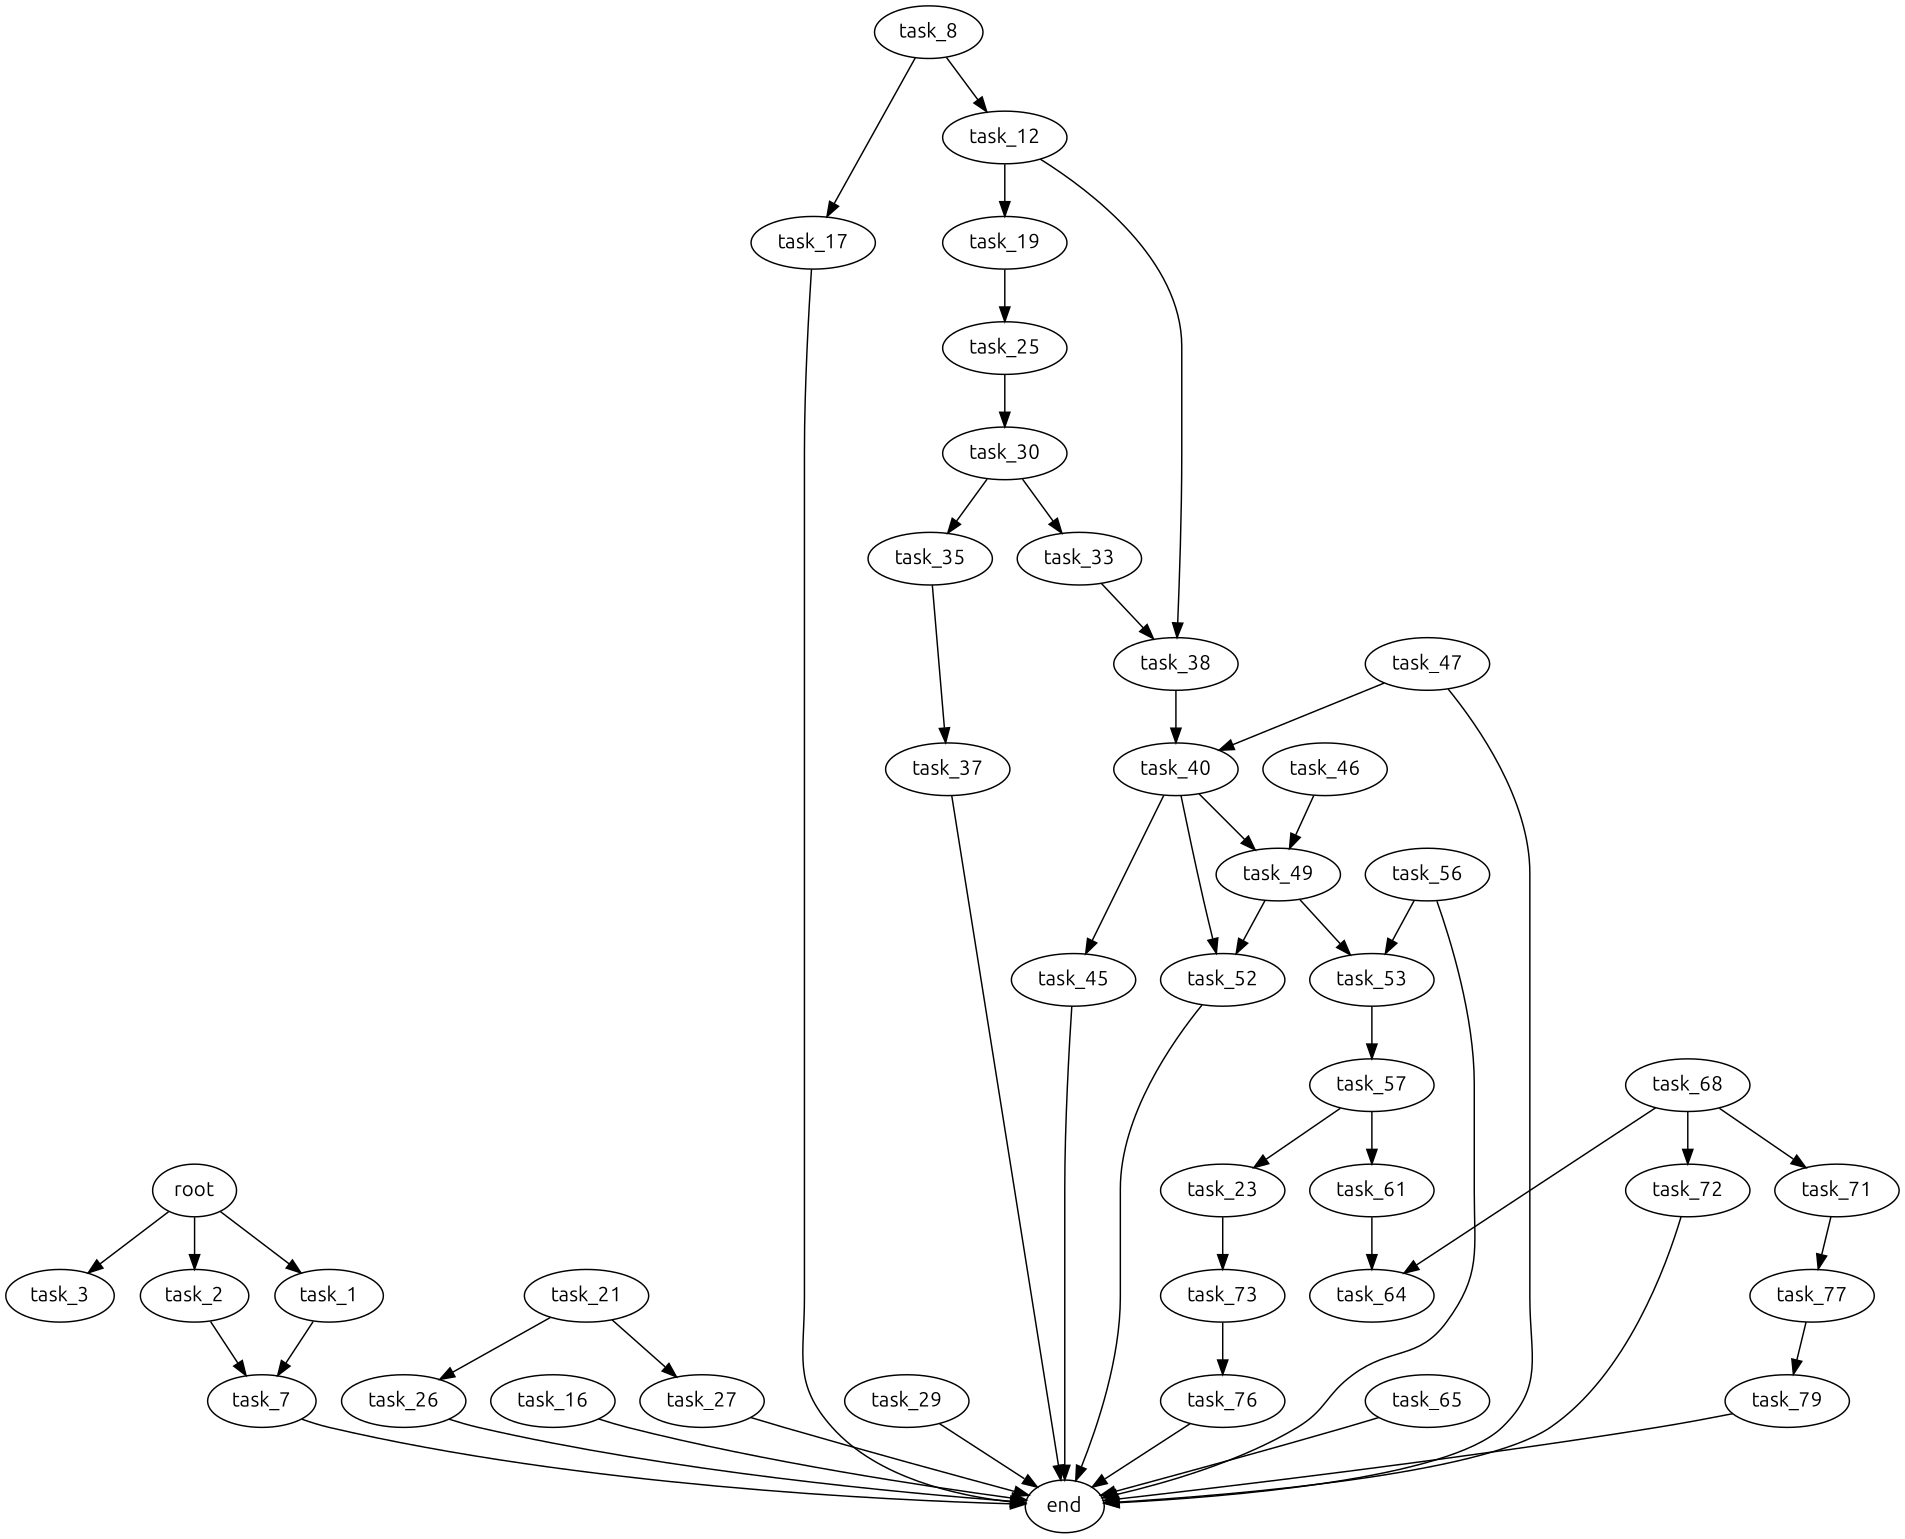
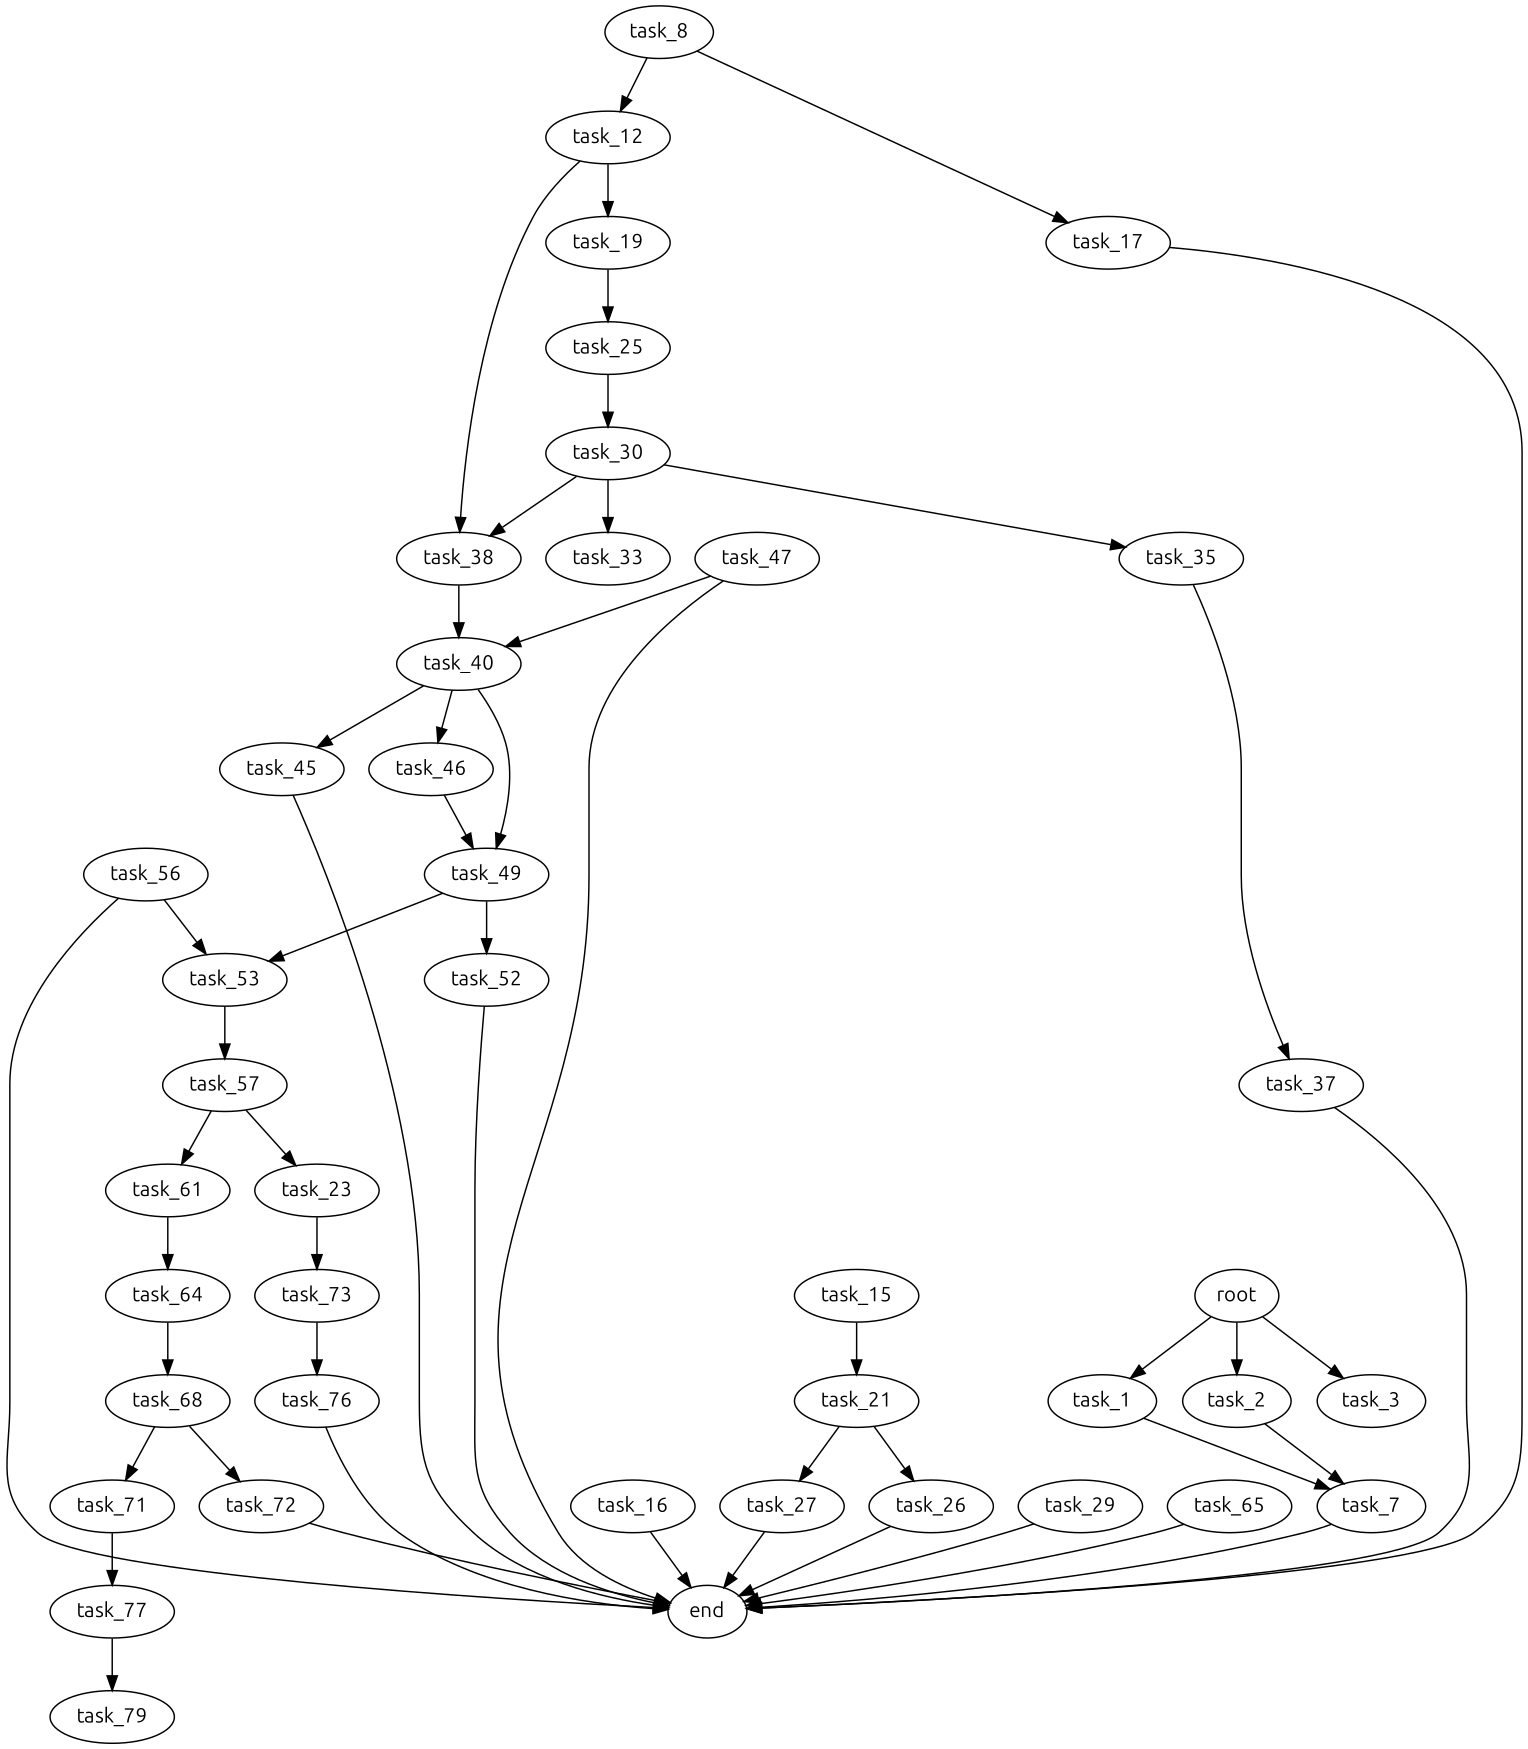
edge "task_33" -> "task_38": now "task_30" -> "task_38"
edge "task_40" -> "task_52": now "task_40" -> "task_46"
edge "task_68" -> "task_64": reversed
node "task_15": added
edge "task_79" -> "end": removed
